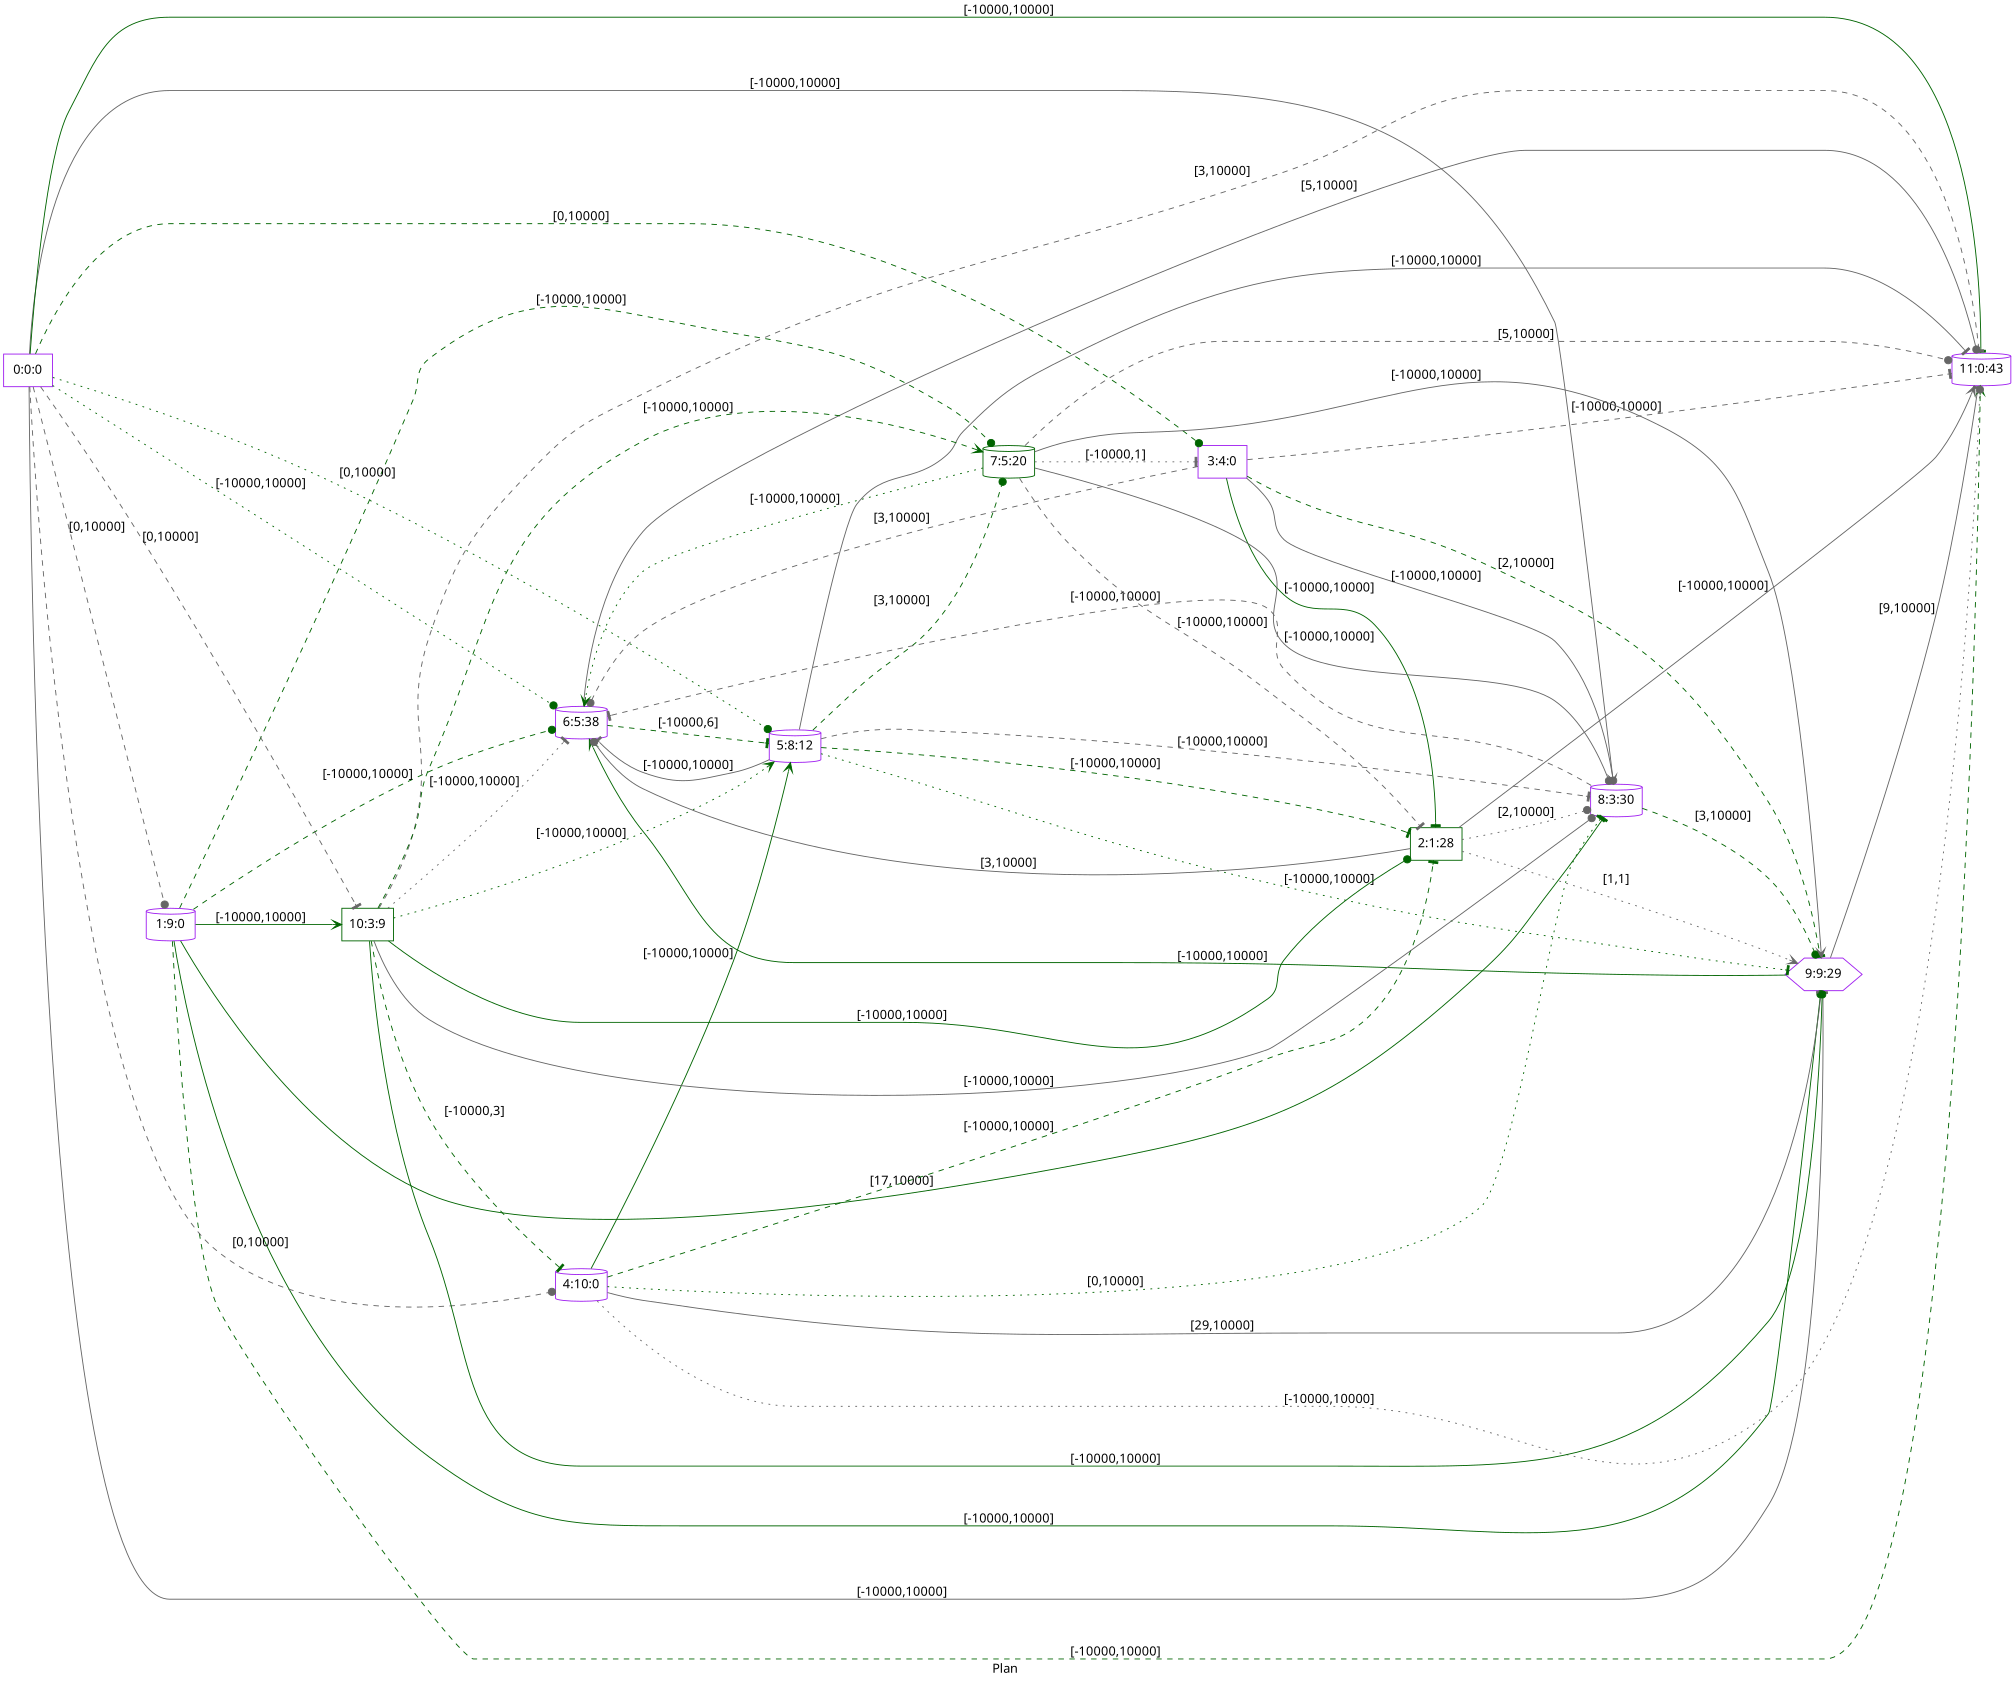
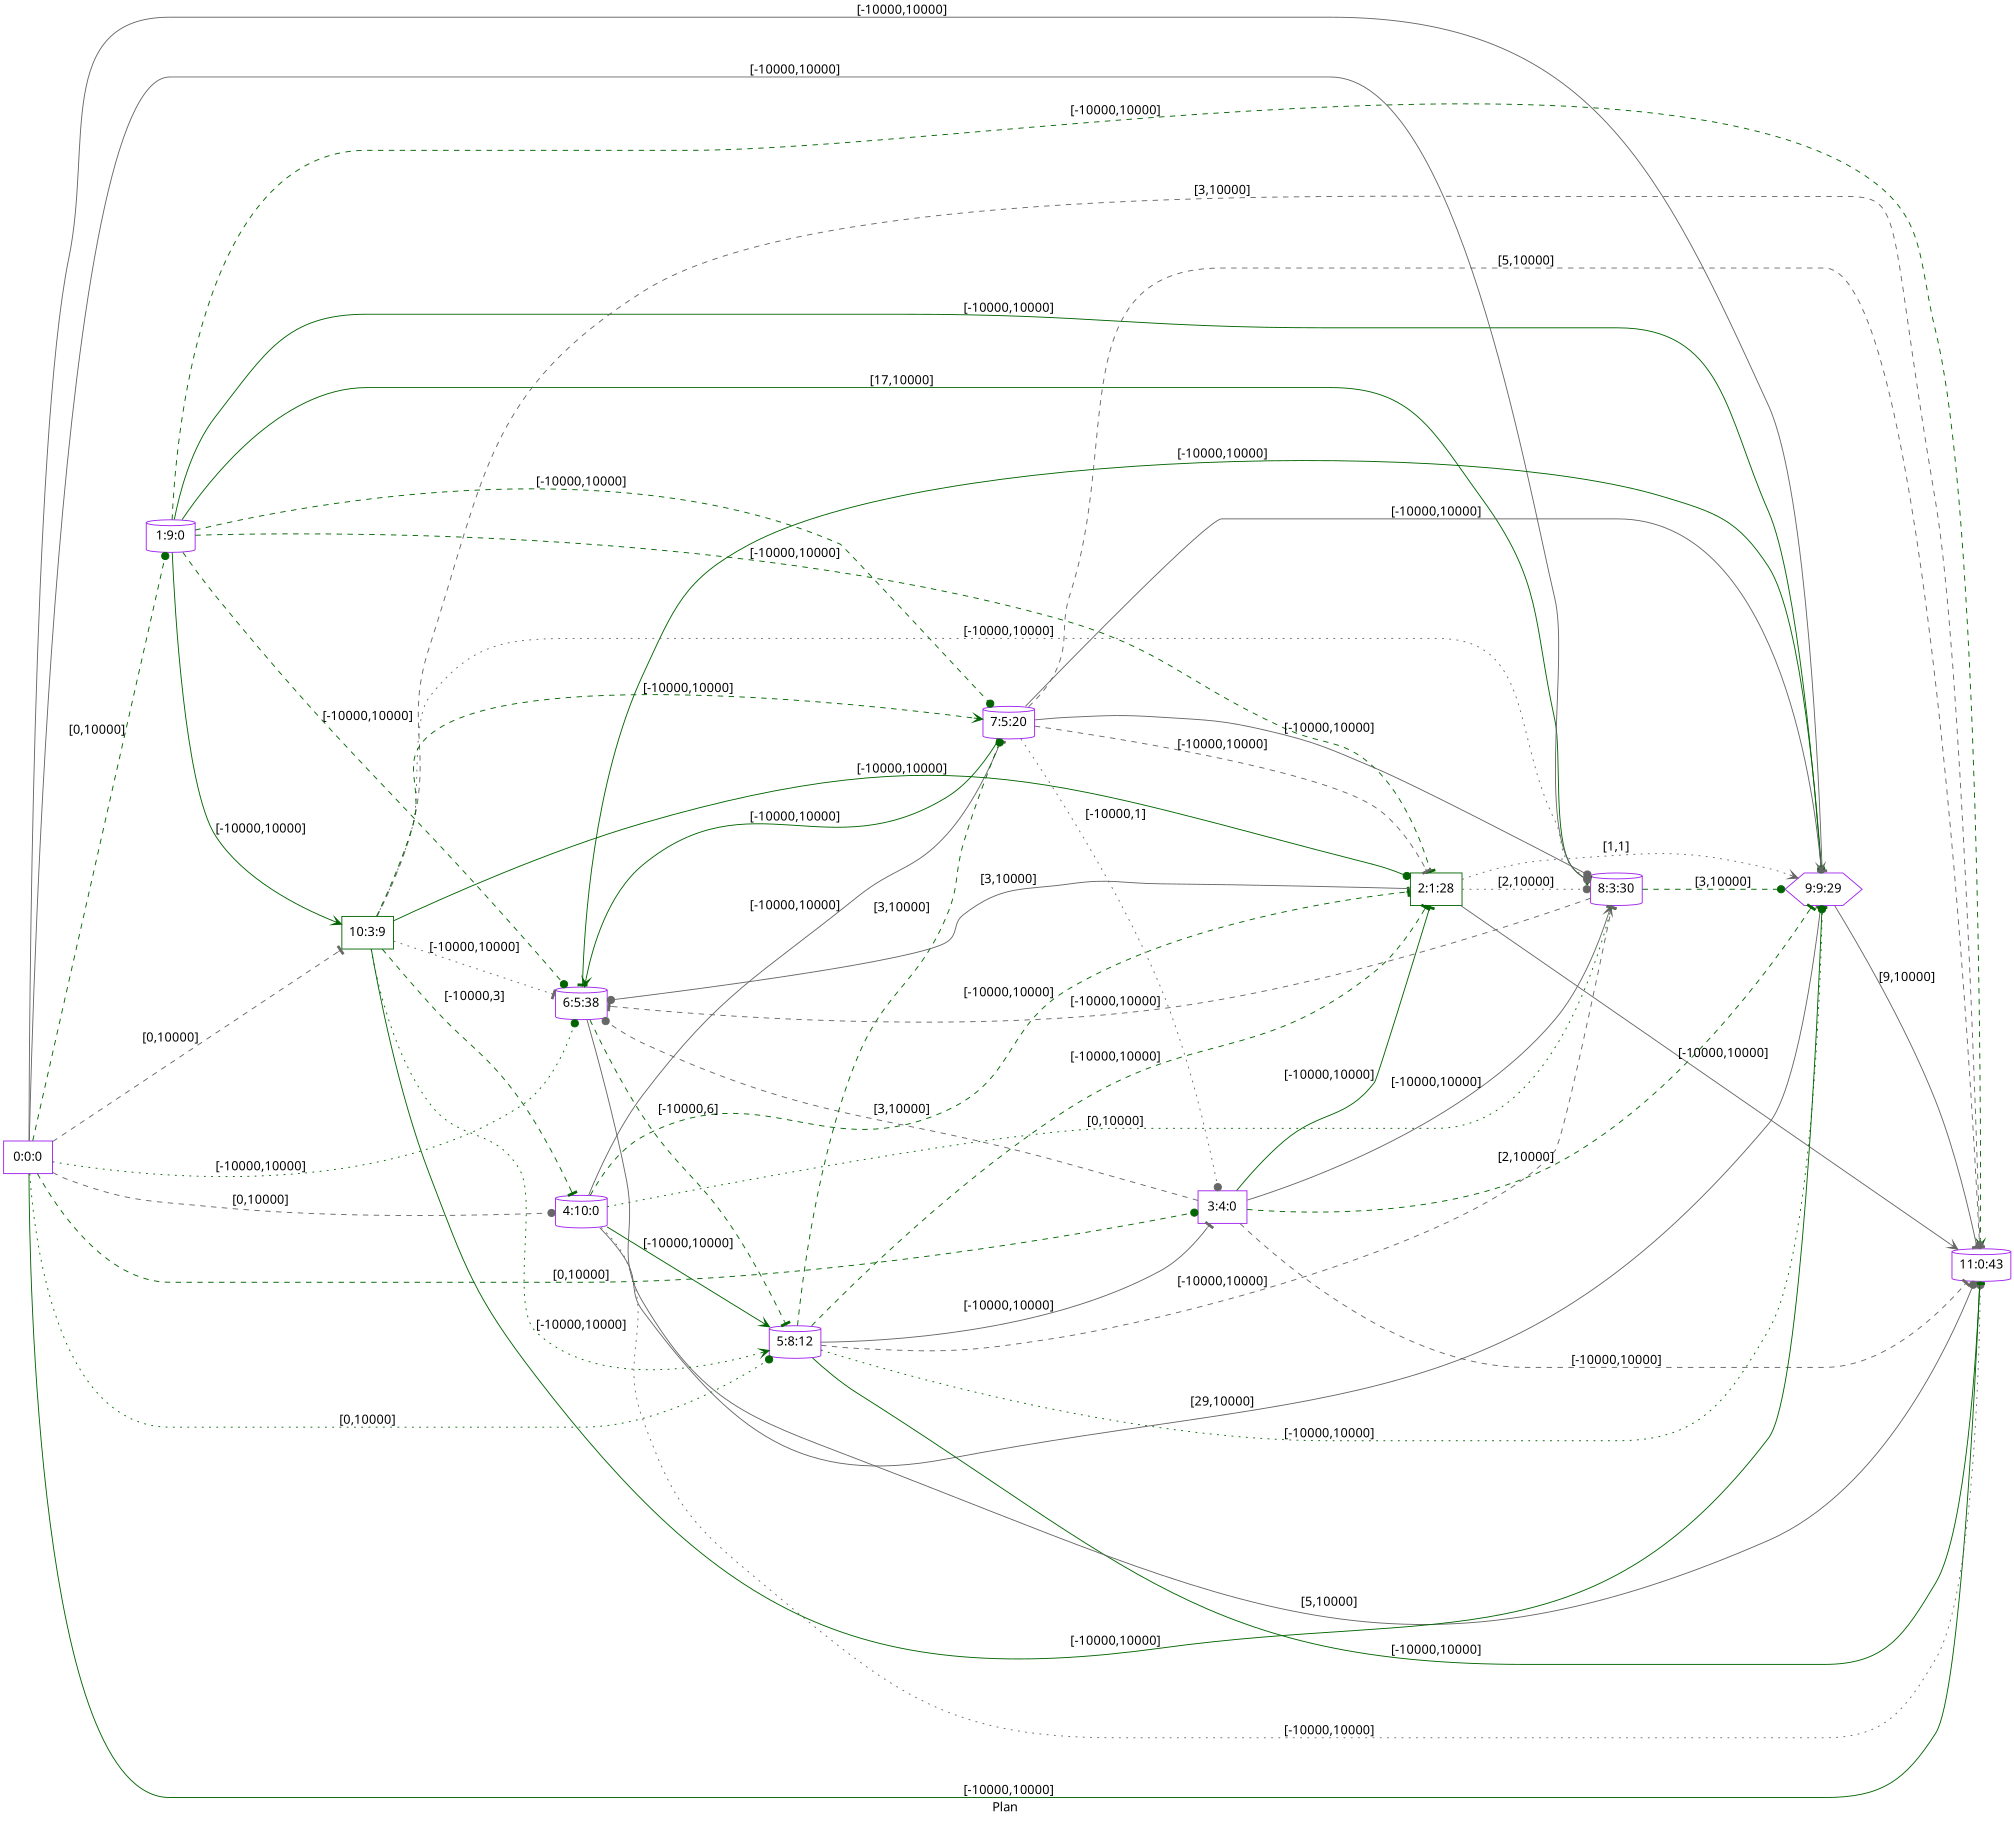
edge "5:8:12" -> "11:0:43": color gray40 -> darkgreen
node "7:5:20": color darkgreen -> purple
edge "7:5:20" -> "3:4:0": arrowhead tee -> dot
edge "7:5:20" -> "6:5:38": style dotted -> solid
edge "1:9:0" -> "2:1:28": added, label "[-10000,10000]"
edge "0:0:0" -> "1:9:0": color gray40 -> darkgreen
edge "5:8:12" -> "6:5:38": now "5:8:12" -> "3:4:0"
edge "4:10:0" -> "7:5:20": added, label "[-10000,10000]"
edge "9:9:29" -> "6:5:38": arrowhead vee -> tee
edge "10:3:9" -> "8:3:30": style solid -> dotted
